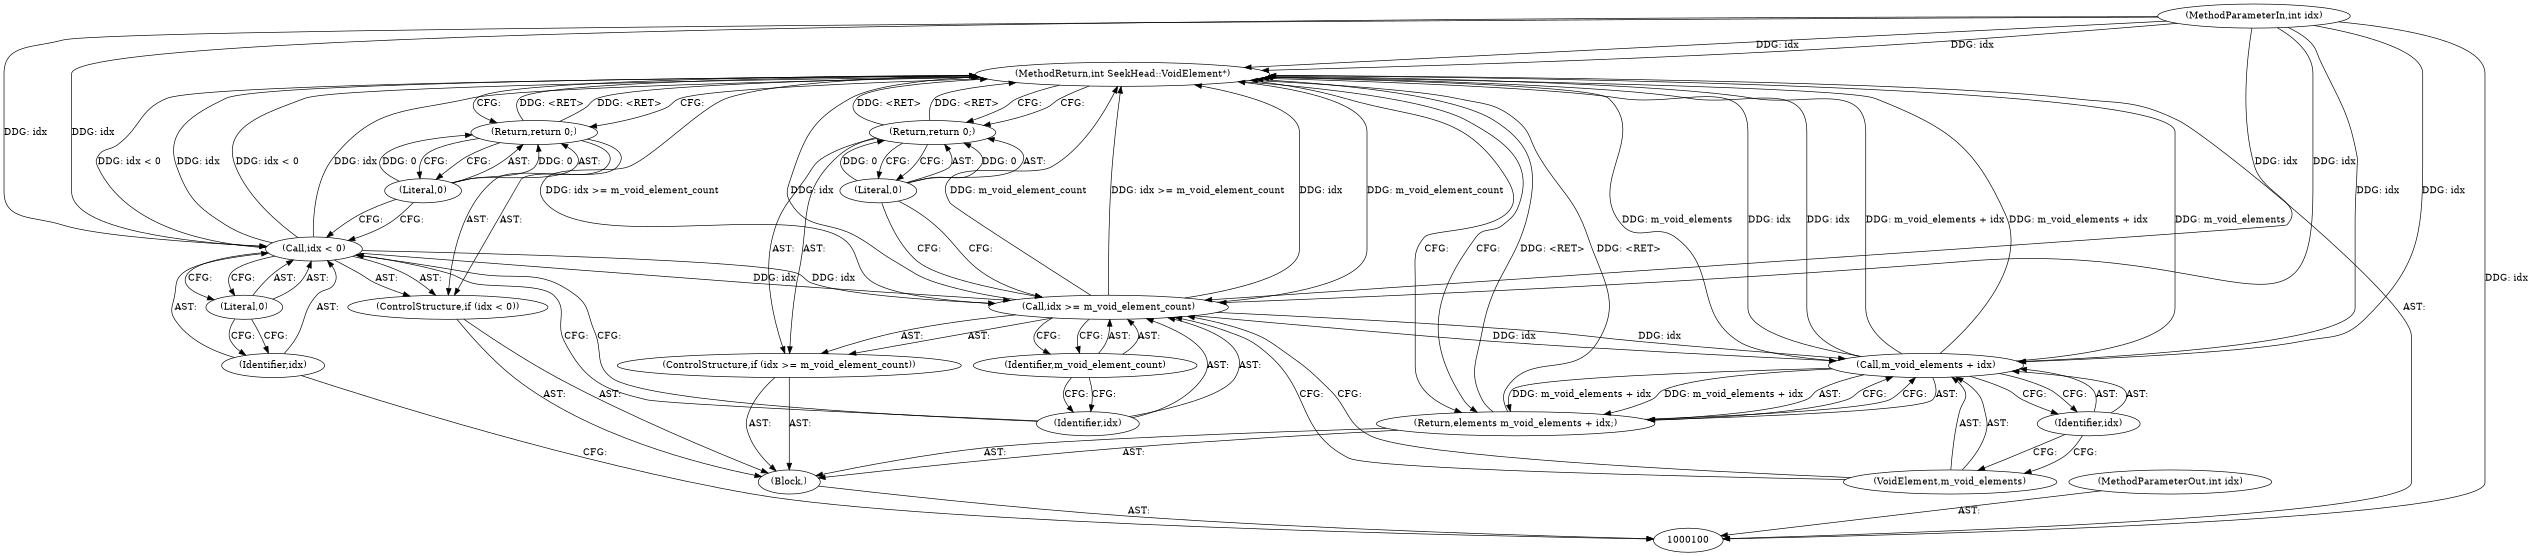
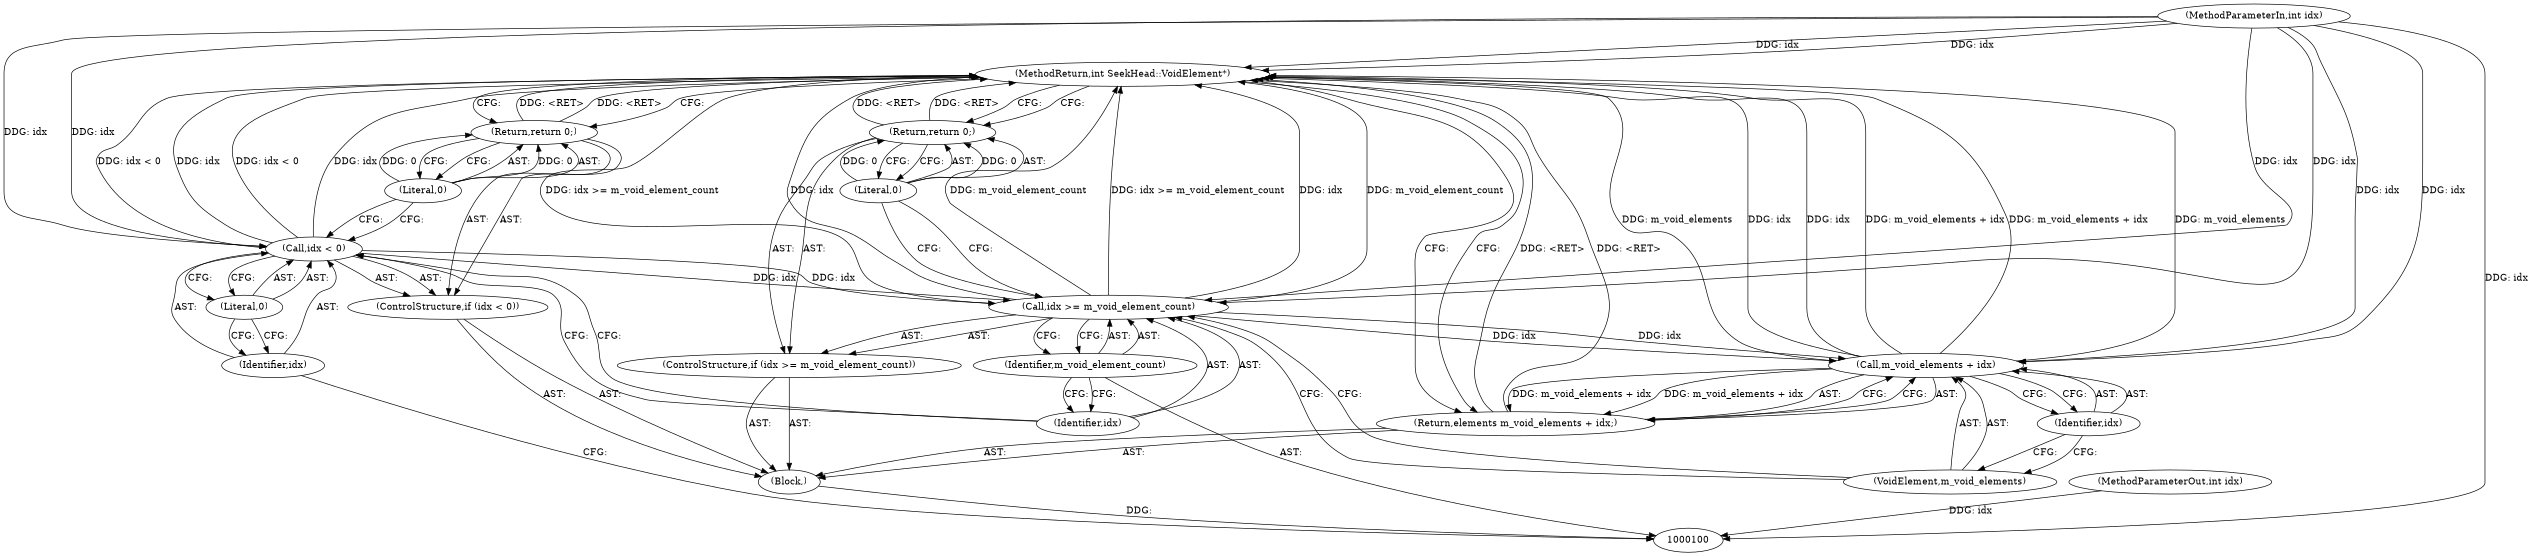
edge "(MethodReturn,int SeekHead::VoidElement*)" -> "1000100": now "(Identifier,m_void_element_count)" -> "1000100"
edge "(Block,)" -> "1000100": label "AST: " -> "DDG: "
edge "(MethodParameterOut,int idx)" -> "1000100": label "AST: " -> "DDG: idx"
